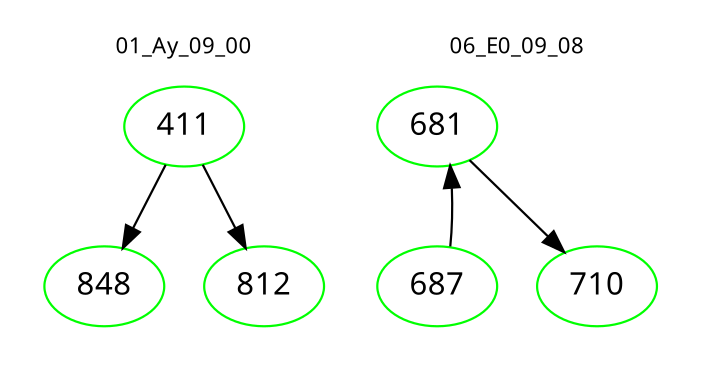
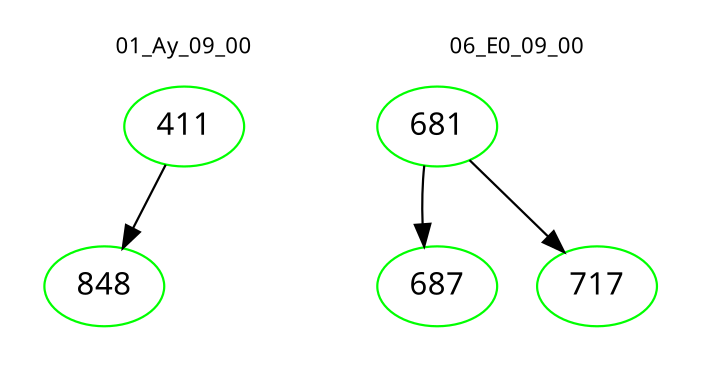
cluster "06_E0_09_08": label "06_E0_09_08" -> "06_E0_09_00"
edge "687" -> "681": reversed
node "812": removed
node "710": label "710" -> "717"
